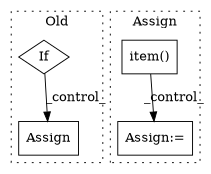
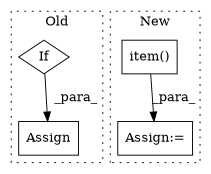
cluster "Assign": label "Assign" -> "New"
edge "If" -> "Assign": label "_control_" -> "_para_"
edge "item()" -> "Assign:=": label "_control_" -> "_para_"
